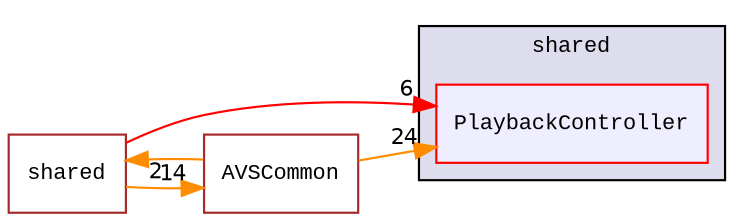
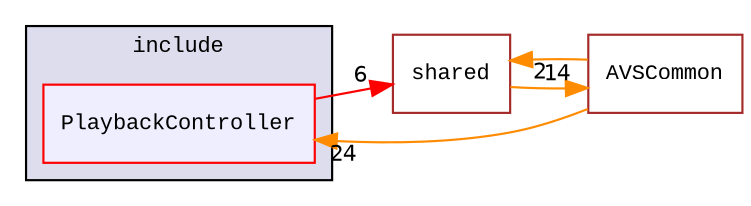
cluster "shared": label "shared" -> "include"
edge "shared" -> "PlaybackController": reversed
